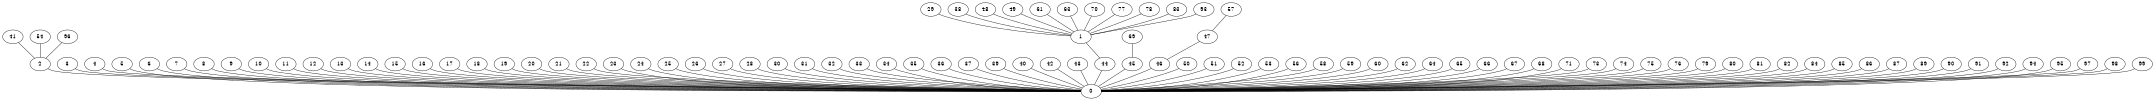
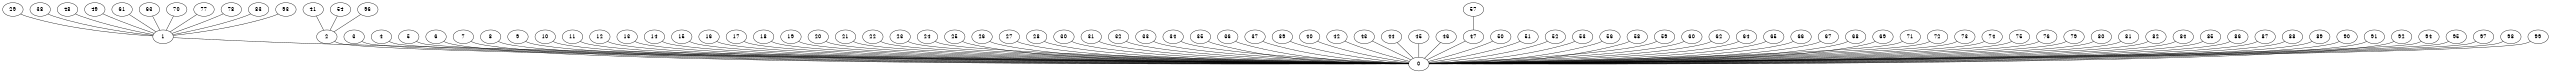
node "72": added
node "88": added
edge "1" -- "44": now "1" -- "0"
edge "69" -- "45": now "69" -- "0"
edge "47" -- "46": now "47" -- "0"
